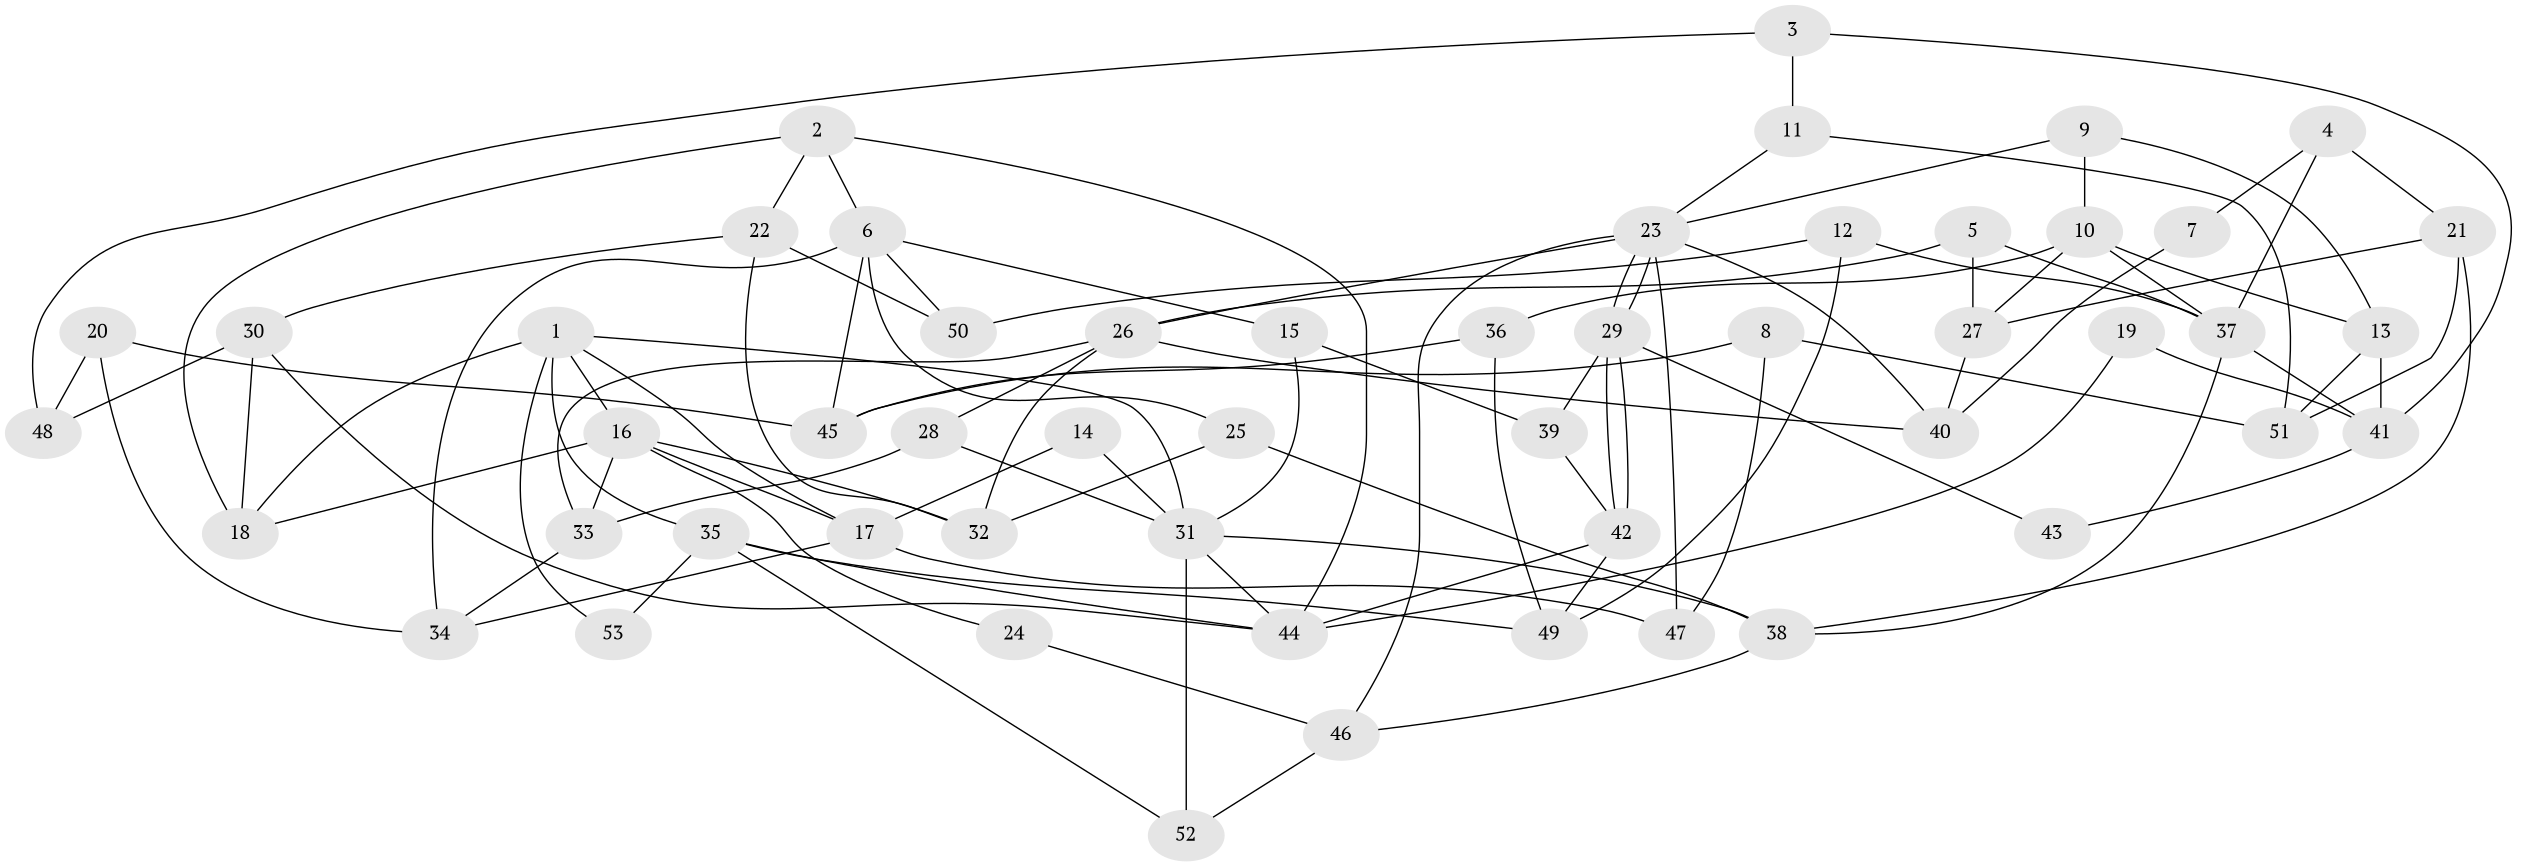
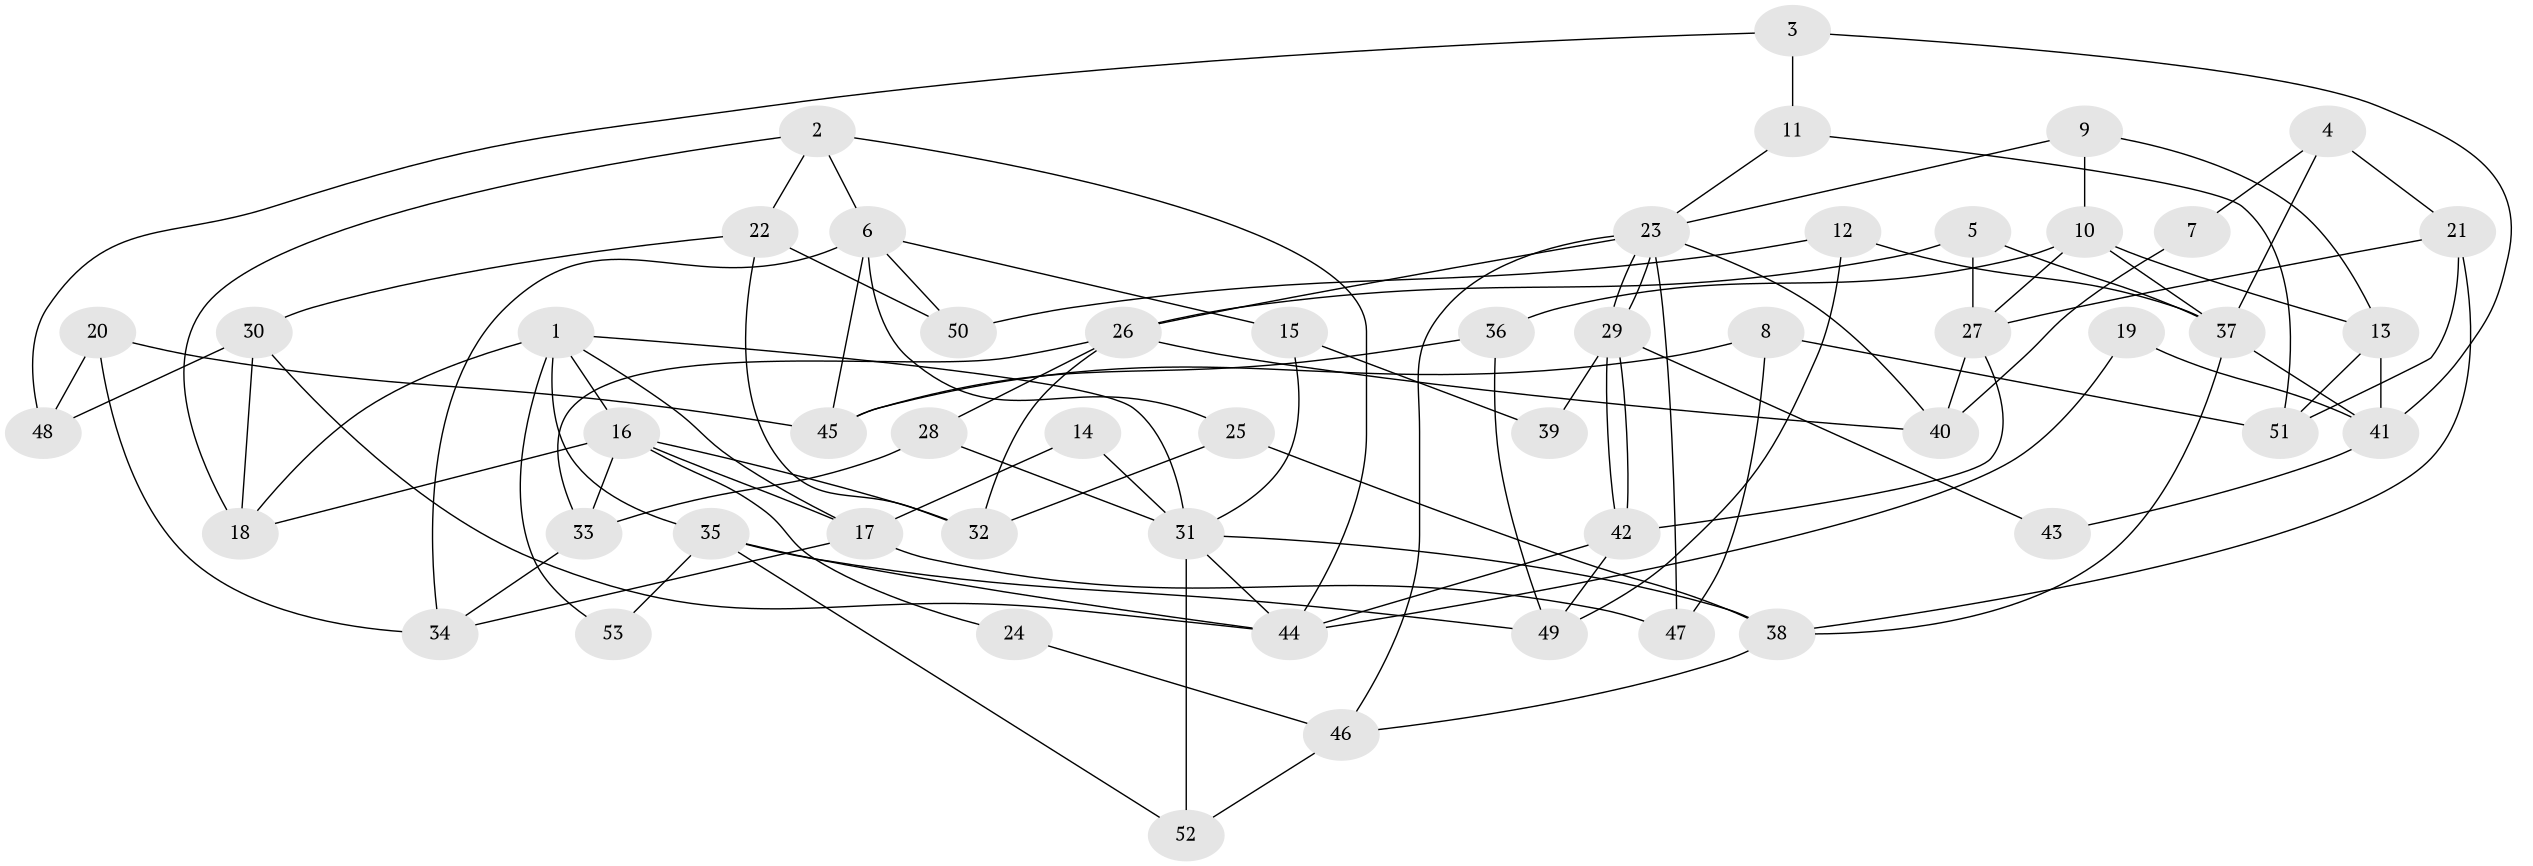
edge "39" -- "42": now "27" -- "42"
